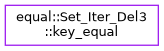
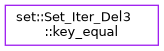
node "equal::Set_Iter_Del3 ::key_equal": label "equal::Set_Iter_Del3 ::key_equal" -> "set::Set_Iter_Del3 ::key_equal"
